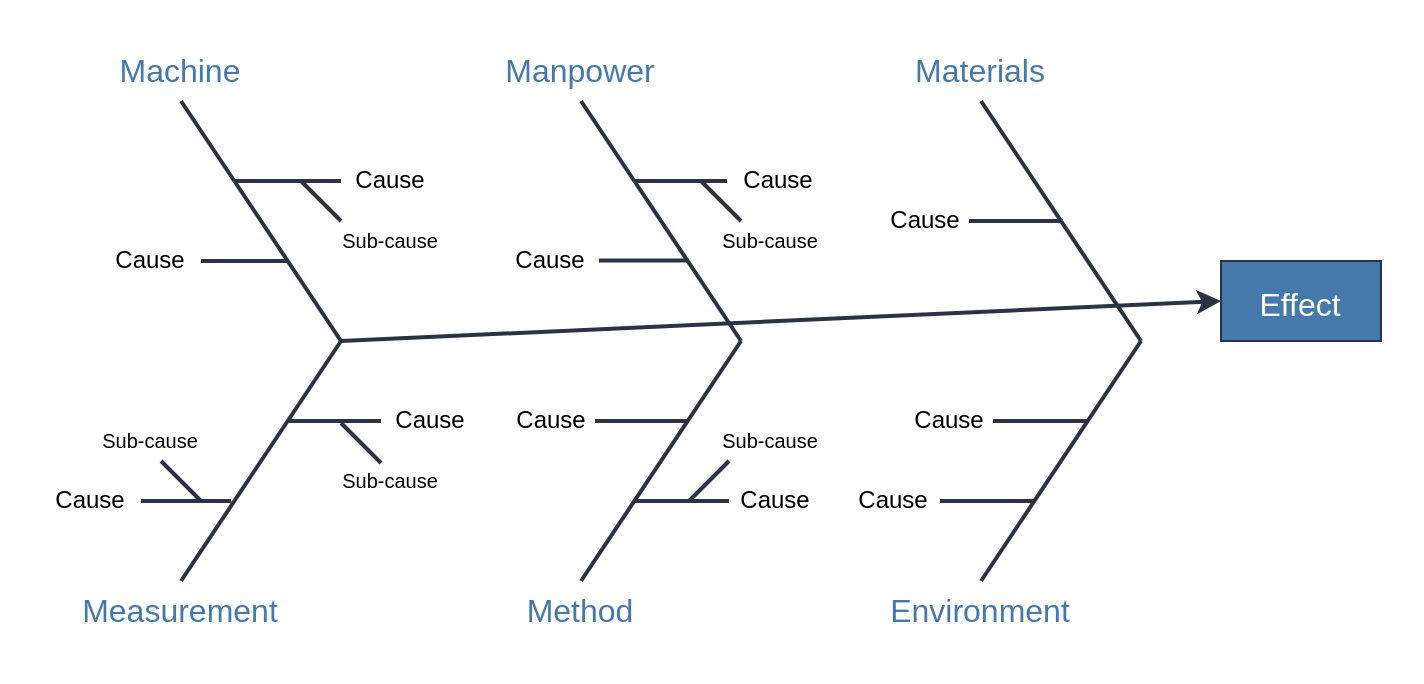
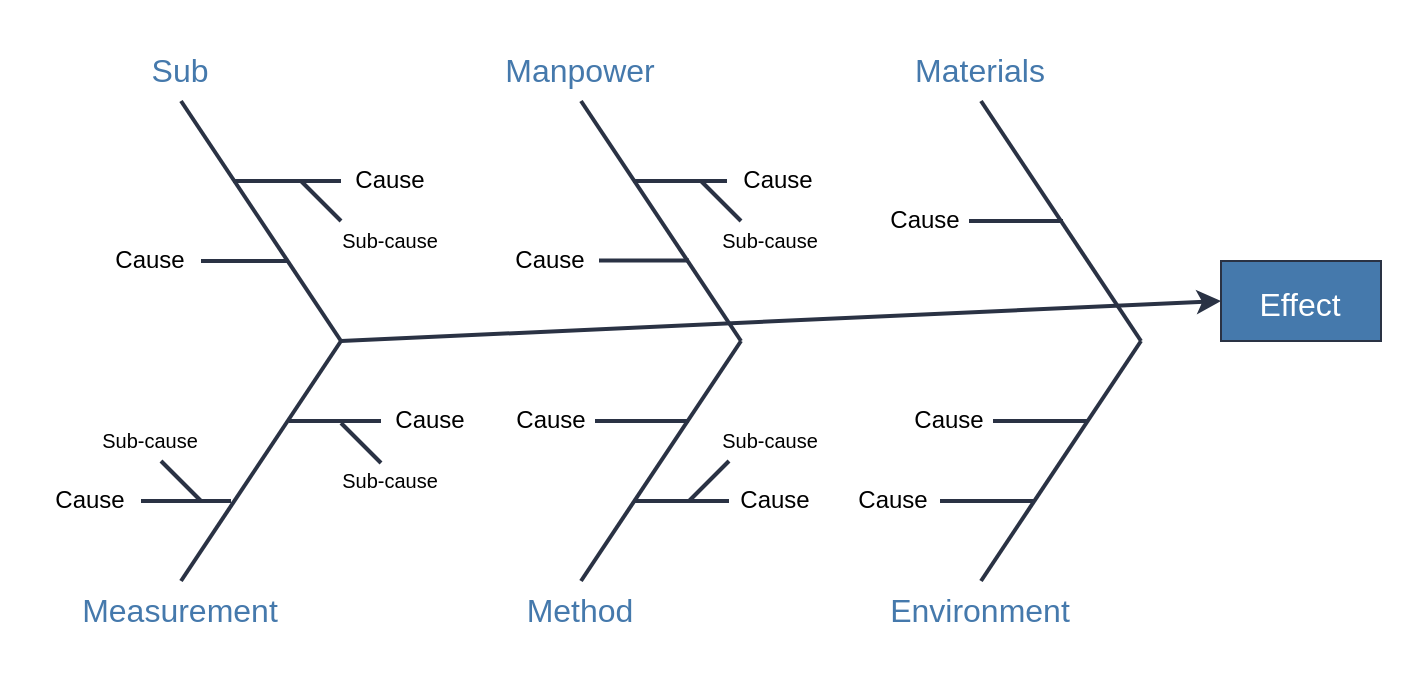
node "Machine": label "Machine" -> "Sub"
